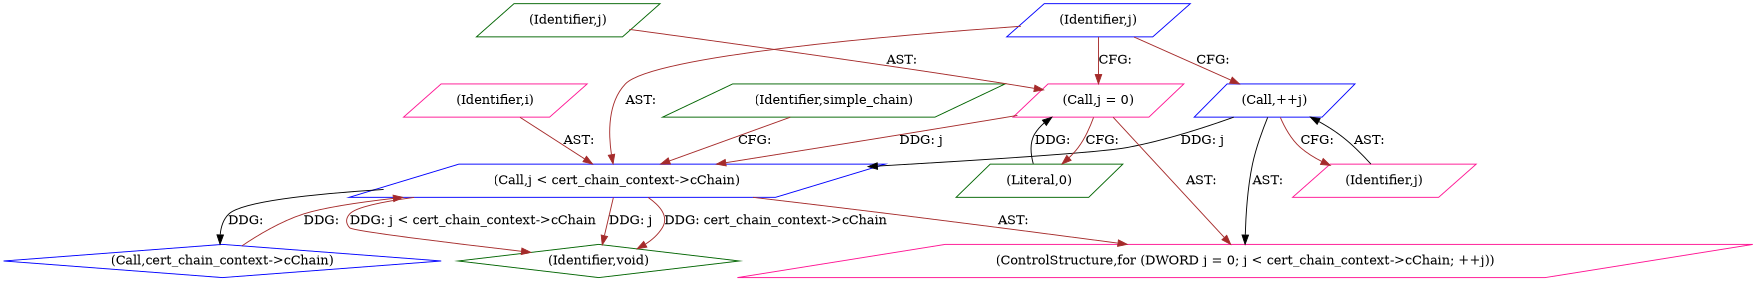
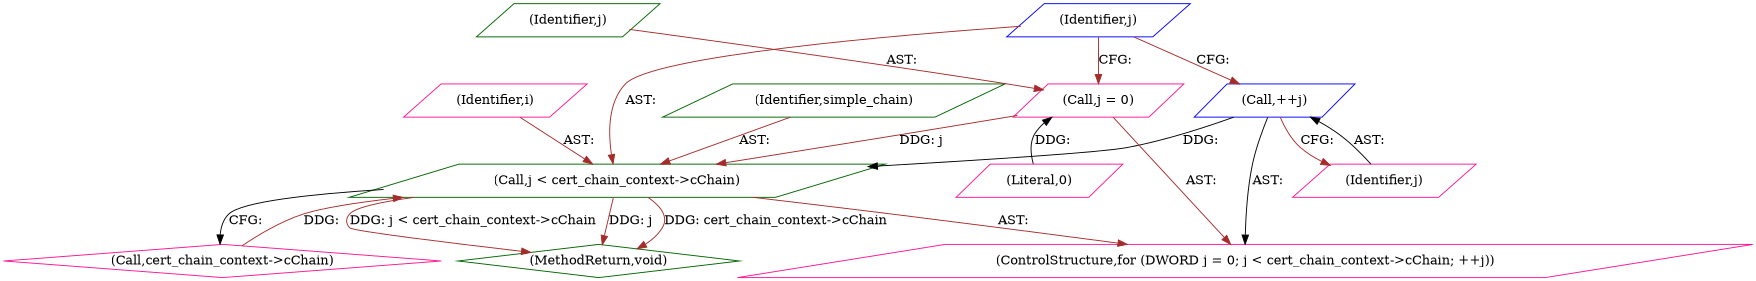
edge "(Call,j = 0)" -> "(Literal,0)": removed, label "CFG:"
edge "(Identifier,simple_chain)" -> "(Call,j < cert_chain_context->cChain)": label "CFG: " -> "AST: "
edge "(Call,++j)" -> "(Call,j < cert_chain_context->cChain)": label "DDG: j" -> "DDG: "
node "(Call,j < cert_chain_context->cChain)": color blue -> darkgreen
node "(Literal,0)": color darkgreen -> deeppink
edge "(Call,j < cert_chain_context->cChain)" -> "(Call,cert_chain_context->cChain)": label "DDG: " -> "CFG: "
node "(Call,cert_chain_context->cChain)": color blue -> deeppink
node "(Identifier,void)": label "(Identifier,void)" -> "(MethodReturn,void)"
